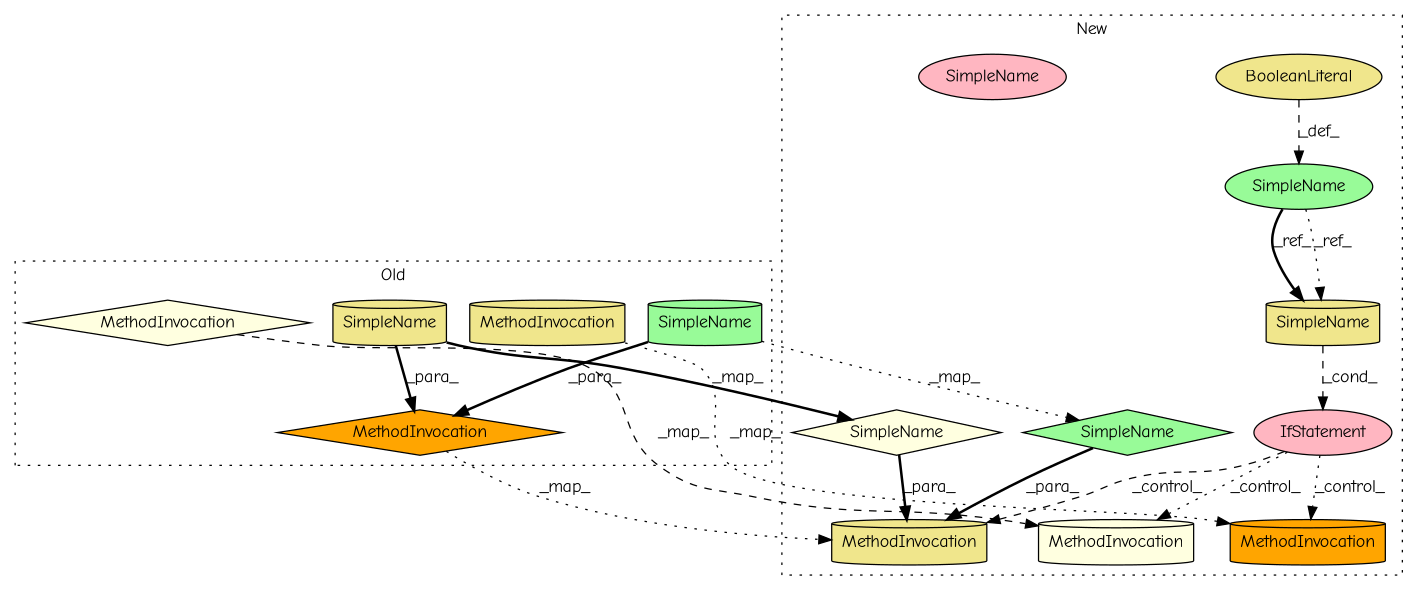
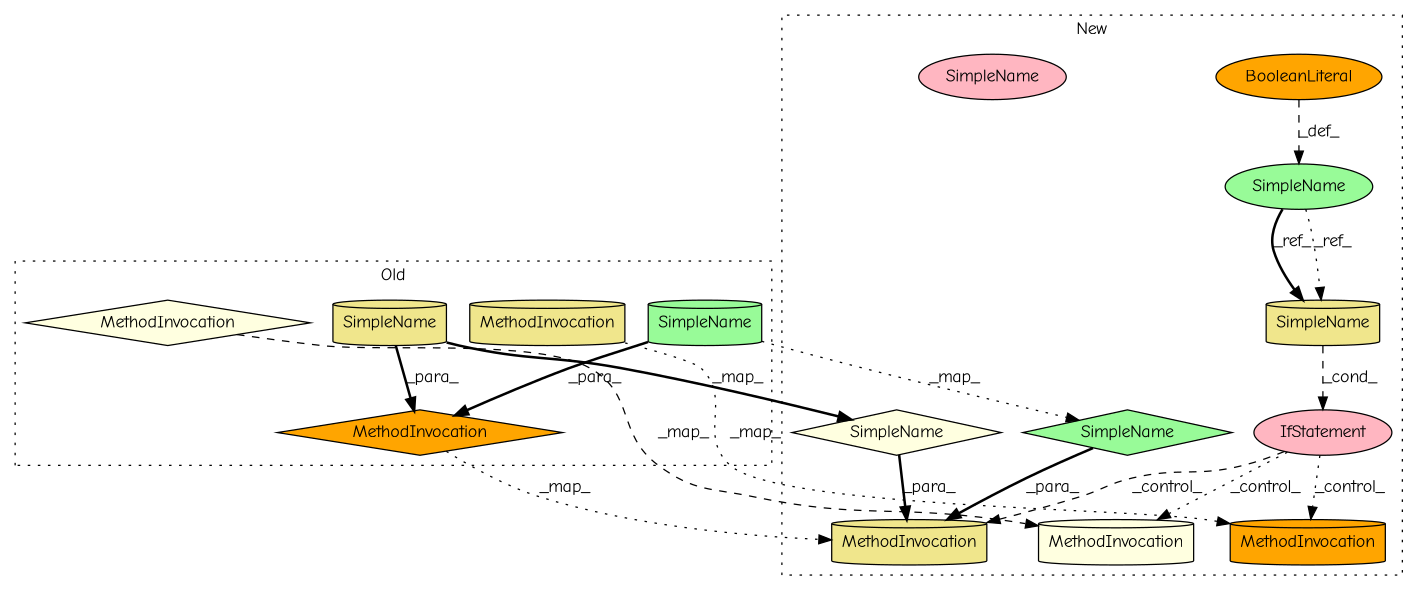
node "BooleanLiteral": fillcolor khaki -> orange
